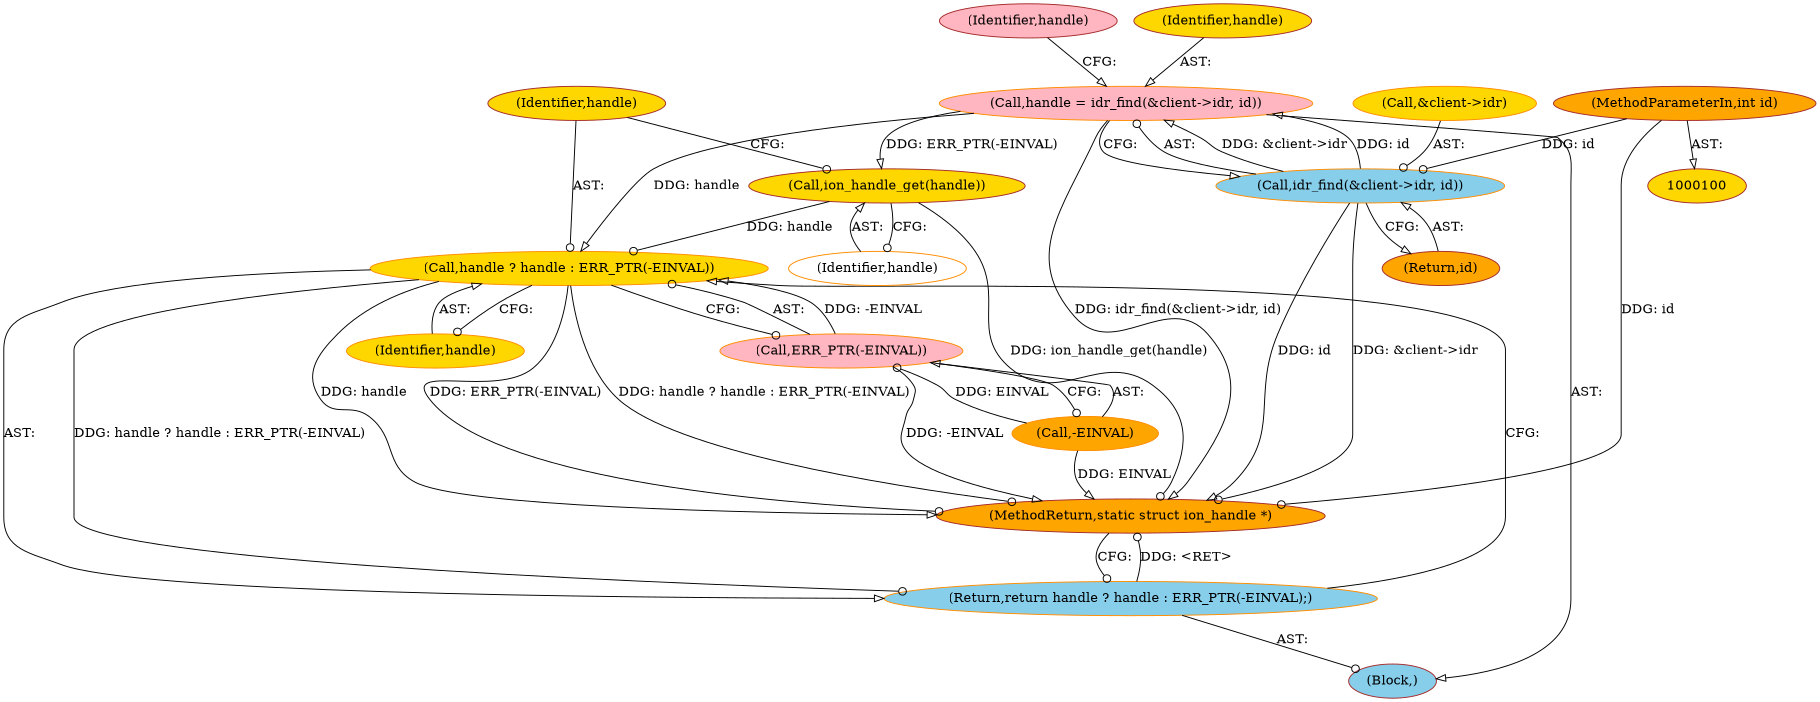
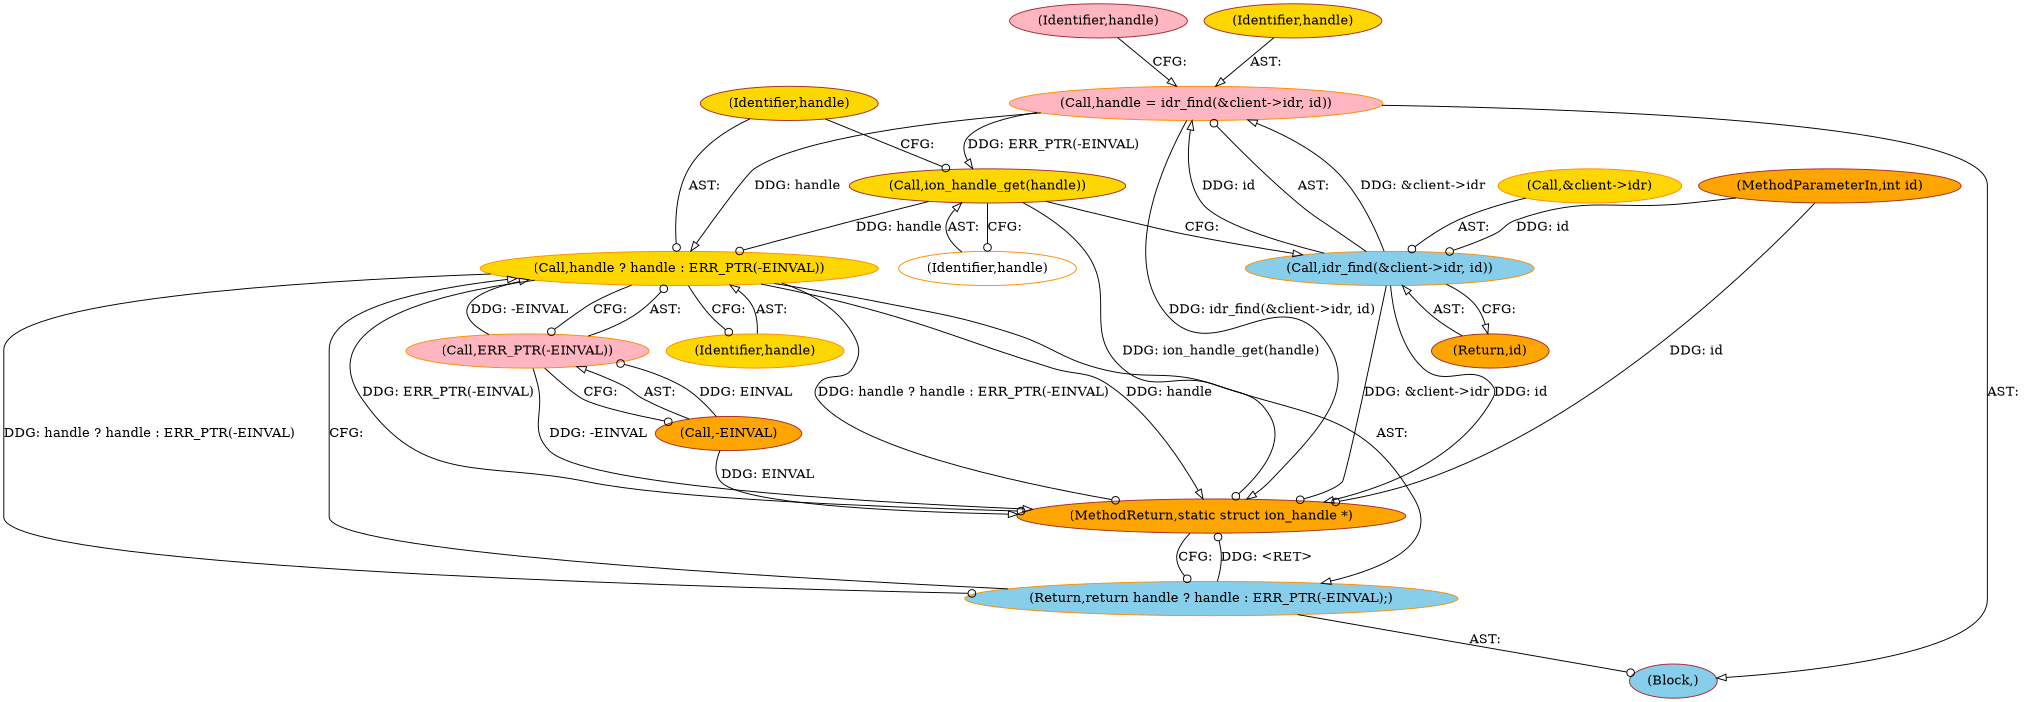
edge "(Call,handle = idr_find(&client->idr, id))" -> "(Call,idr_find(&client->idr, id))": now "(Call,ion_handle_get(handle))" -> "(Call,idr_find(&client->idr, id))"
node "1000100": removed
node "(Call,-EINVAL)": color darkorange -> brown
